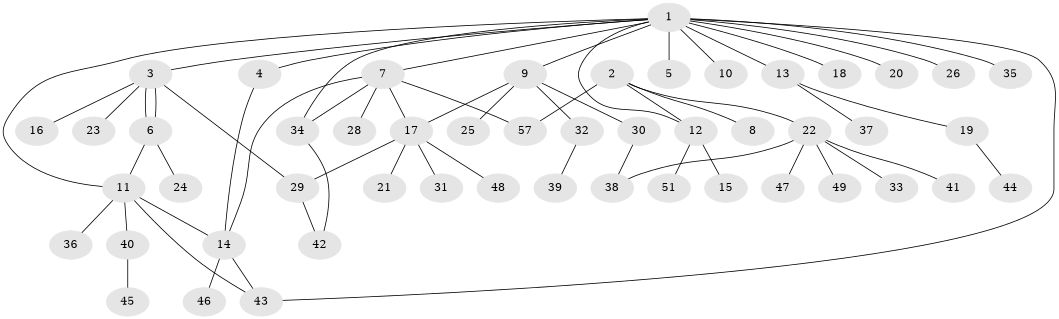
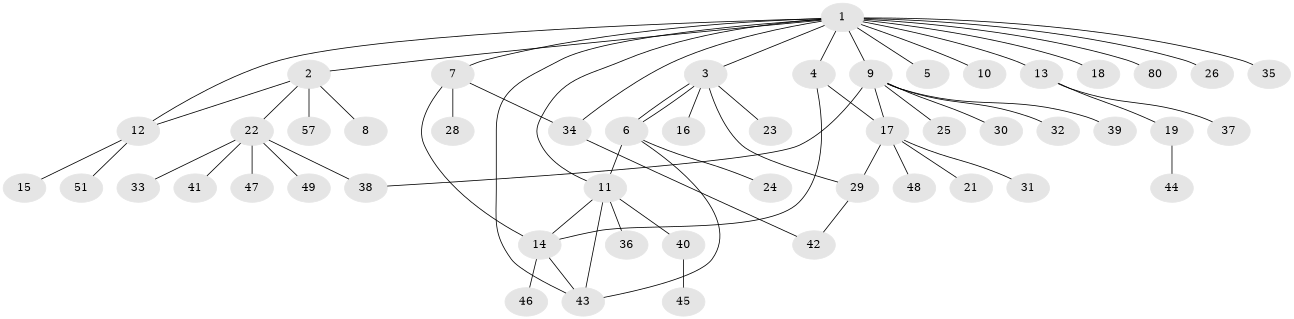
edge "1" -- "2": added
node "20": label "20" -> "80"
edge "7" -- "57": removed
edge "7" -- "17": now "4" -- "17"
edge "32" -- "39": now "9" -- "39"
edge "30" -- "38": now "9" -- "38"
edge "6" -- "43": added
